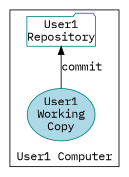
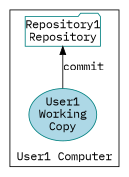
node "User1 Repository": label "User1 Repository" -> "Repository1 Repository"
